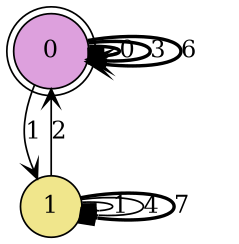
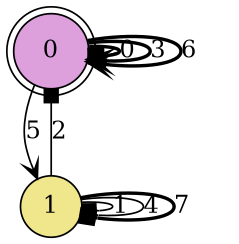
edge "0" -> "1": label "1" -> "5"
edge "1" -> "0": arrowhead vee -> box
